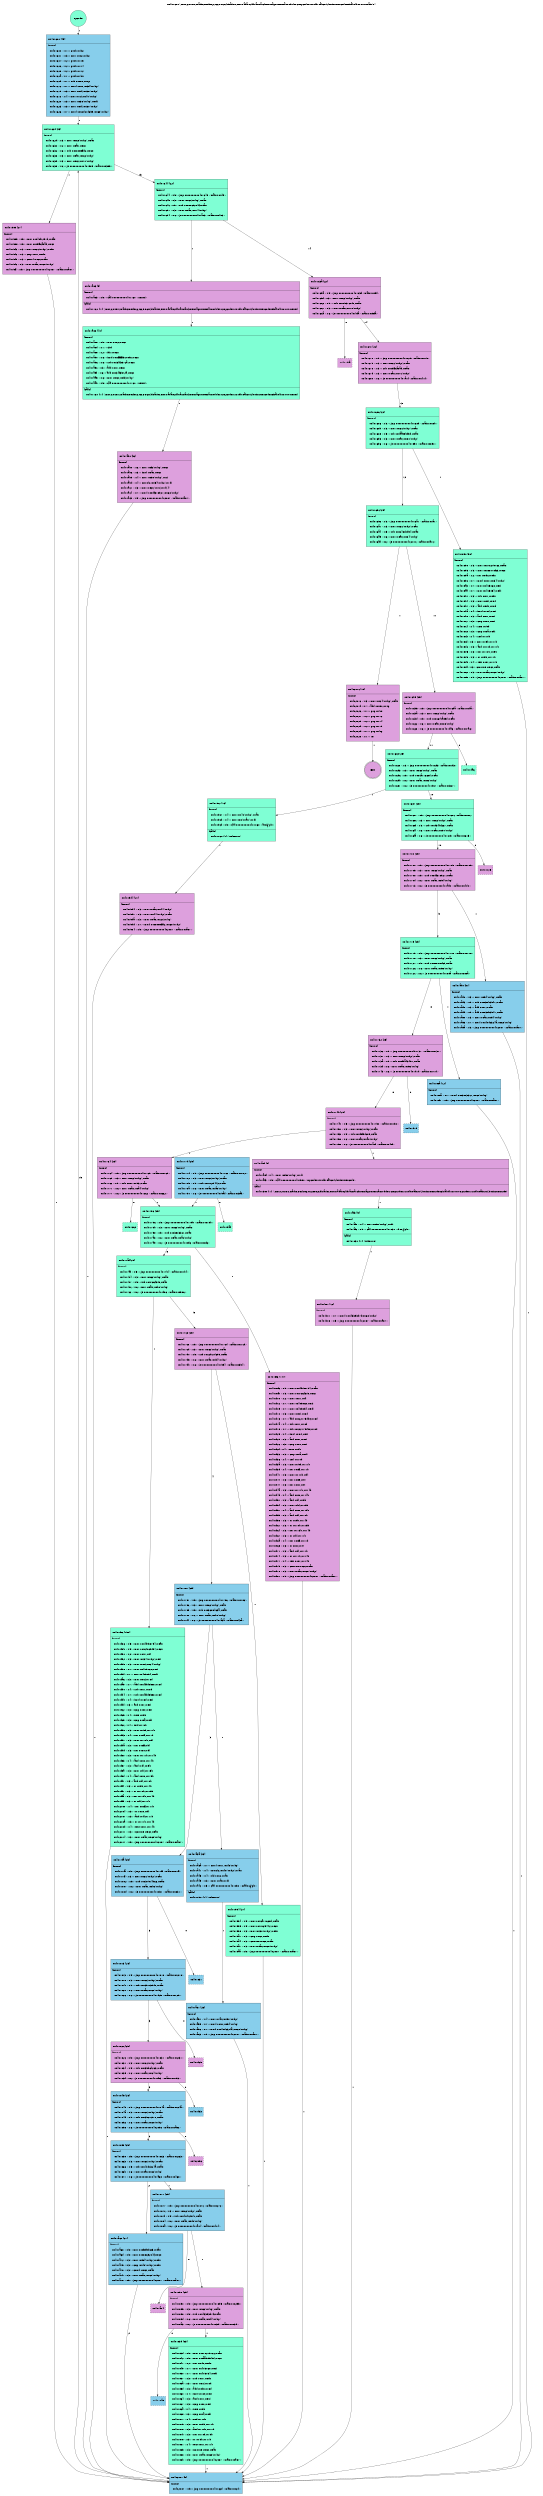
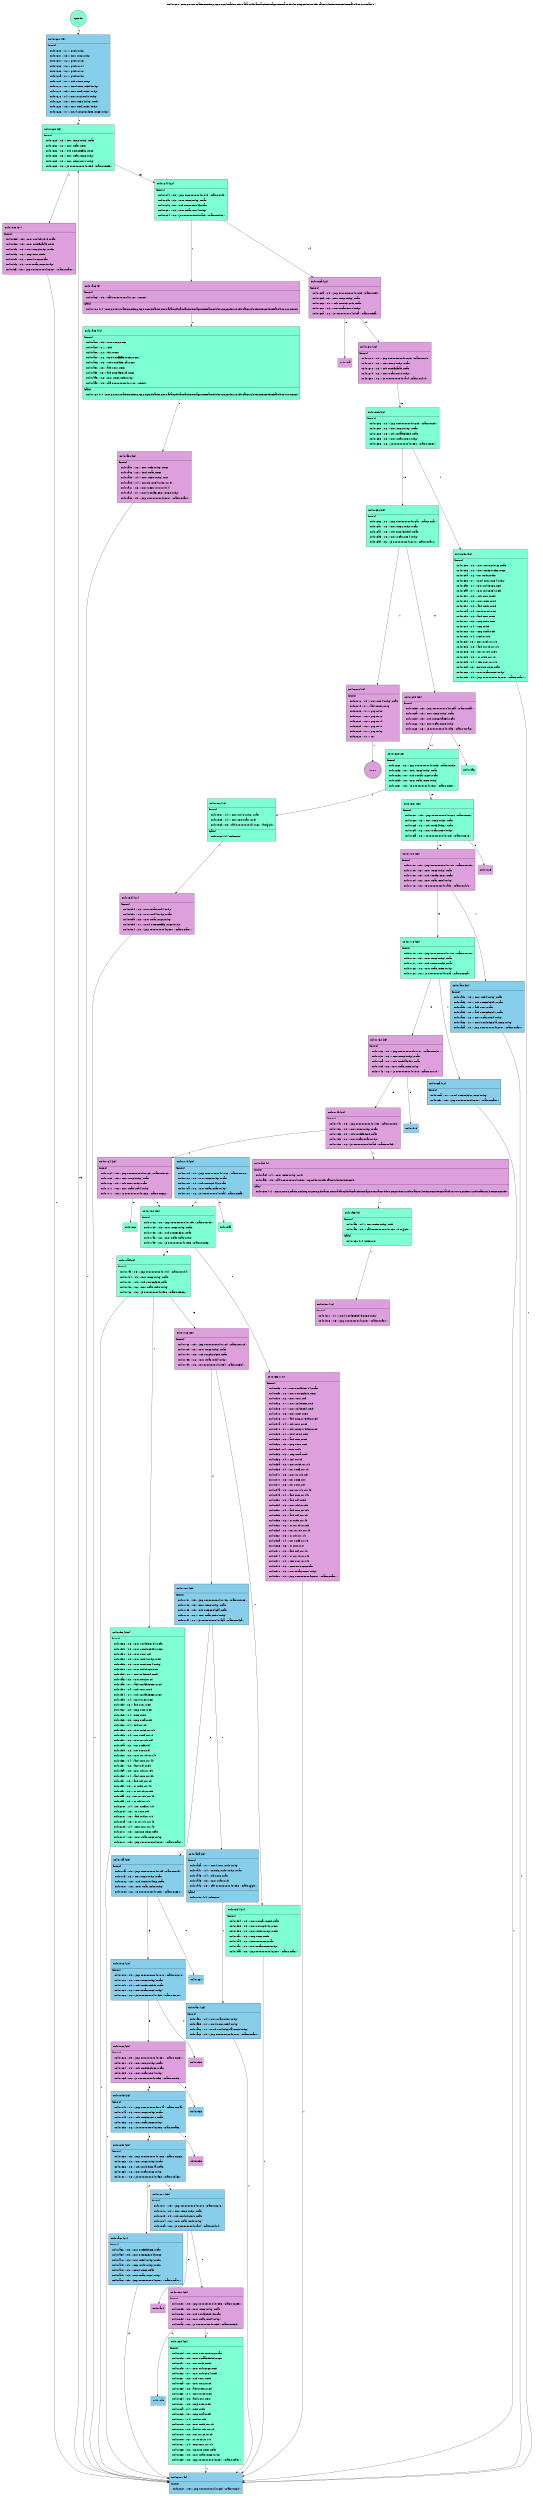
node "Exit": label "Exit" -> "Users"
edge "0x401b01 [12]" -> "0x402087 [5]": now "0x4017af [25]" -> "0x402087 [5]"
